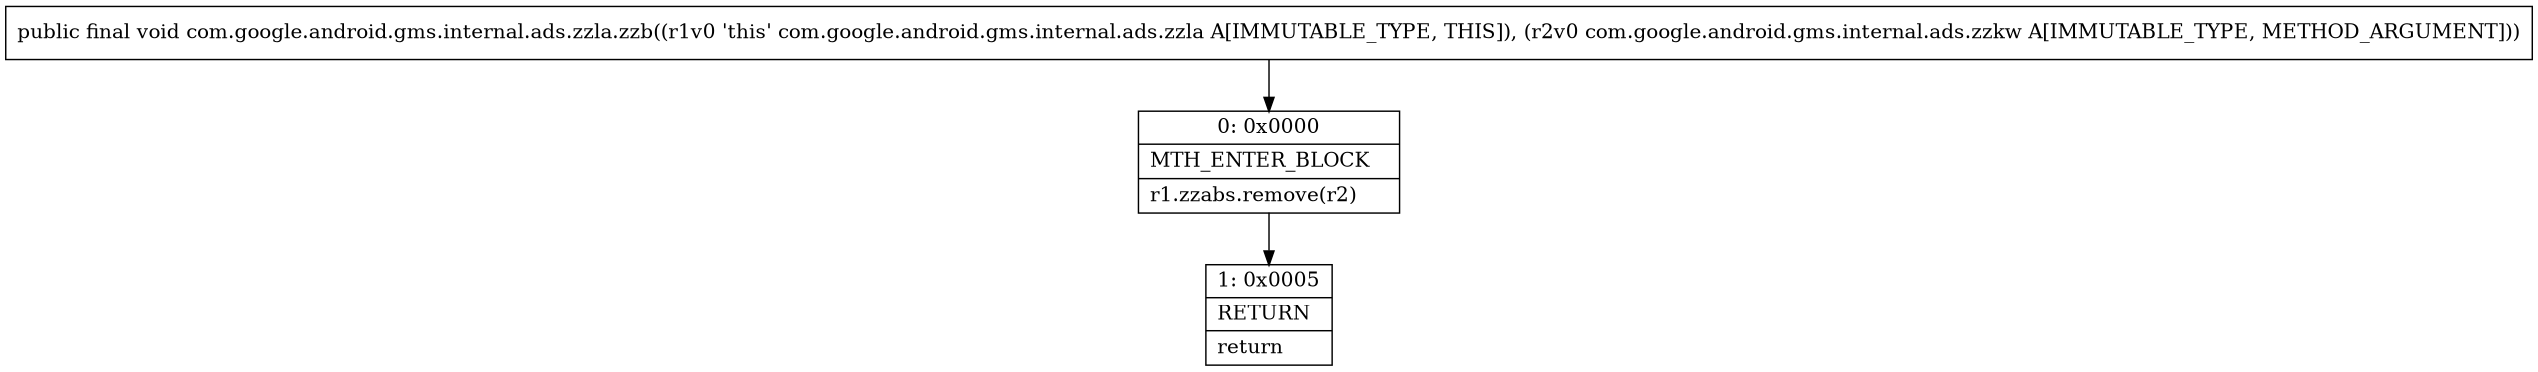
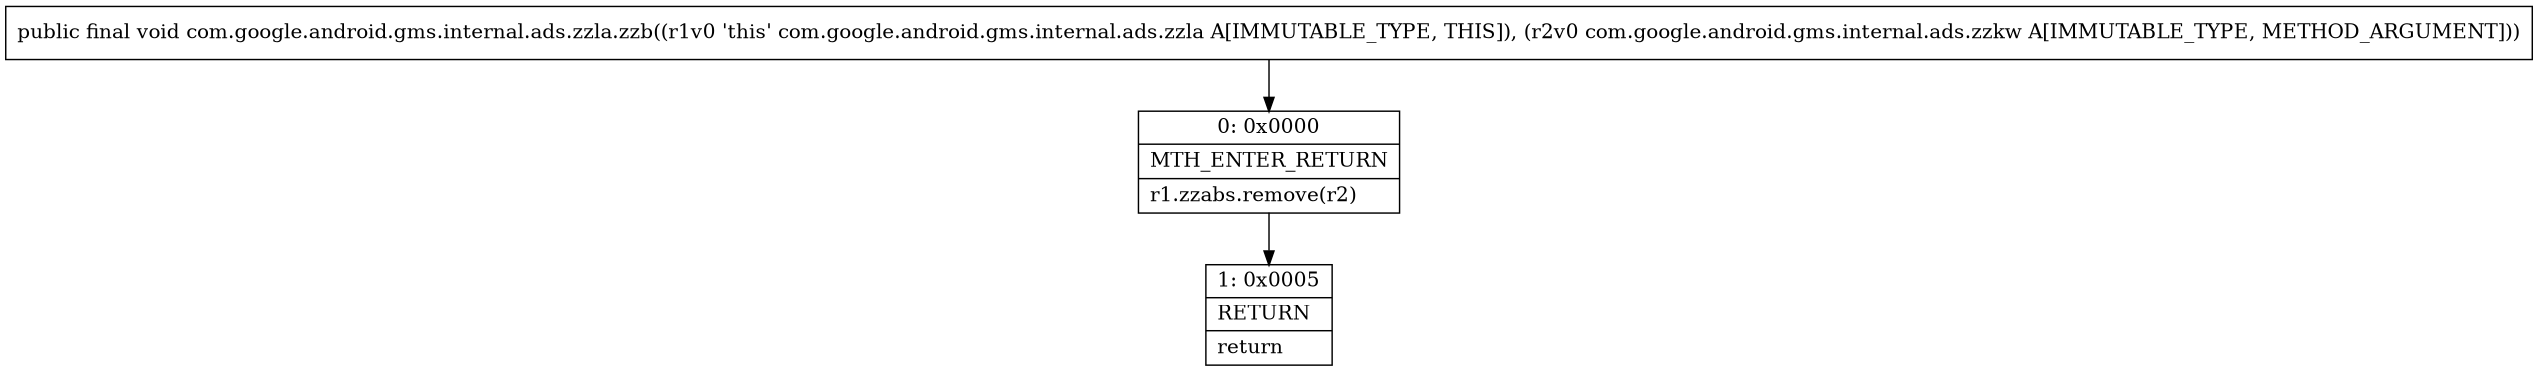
node "0: 0x0000": text "MTH_ENTER_BLOCK" -> "MTH_ENTER_RETURN"
